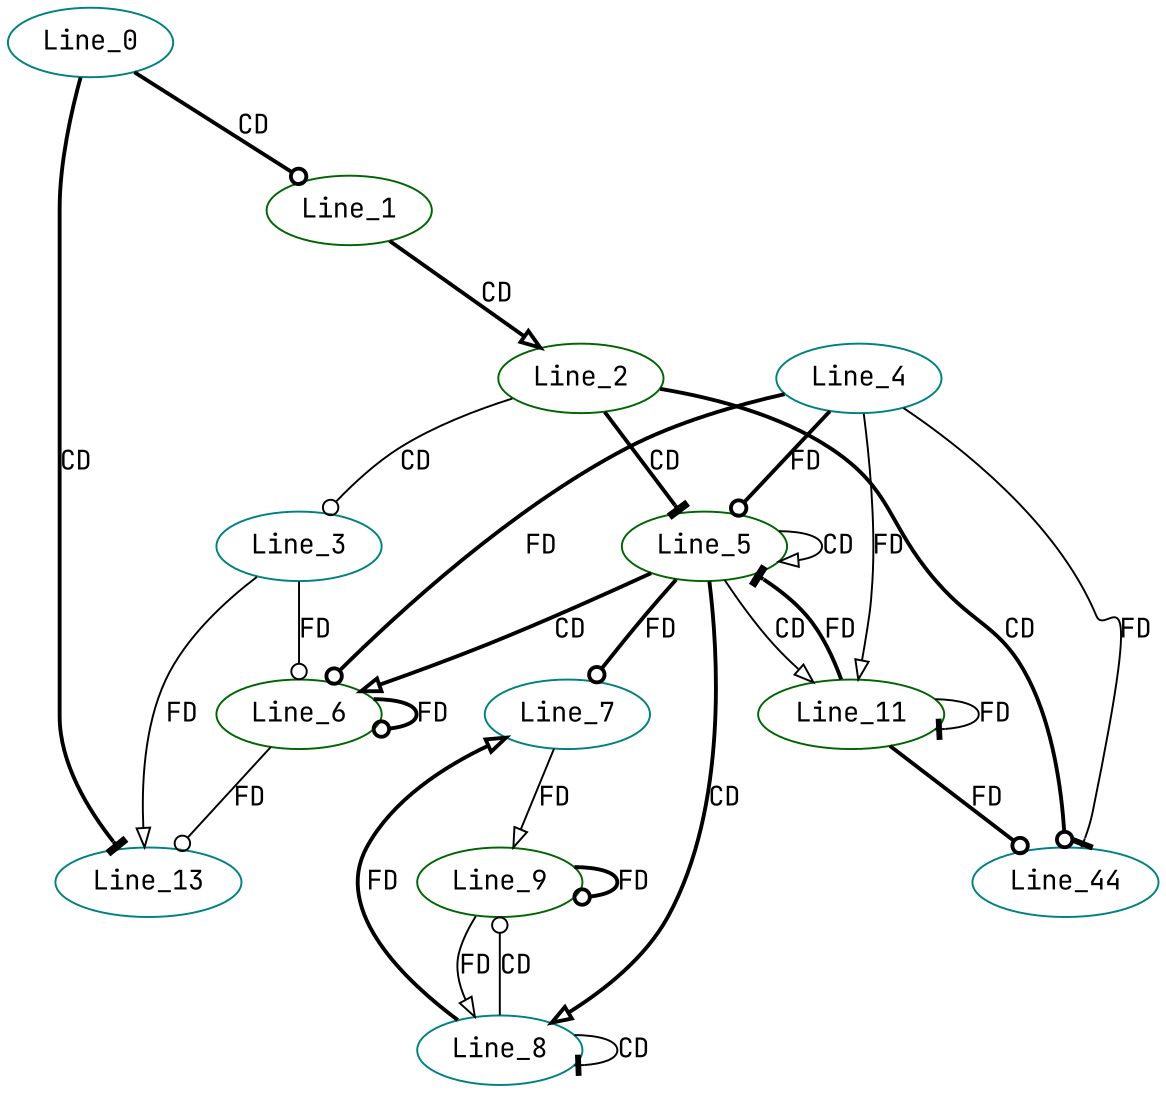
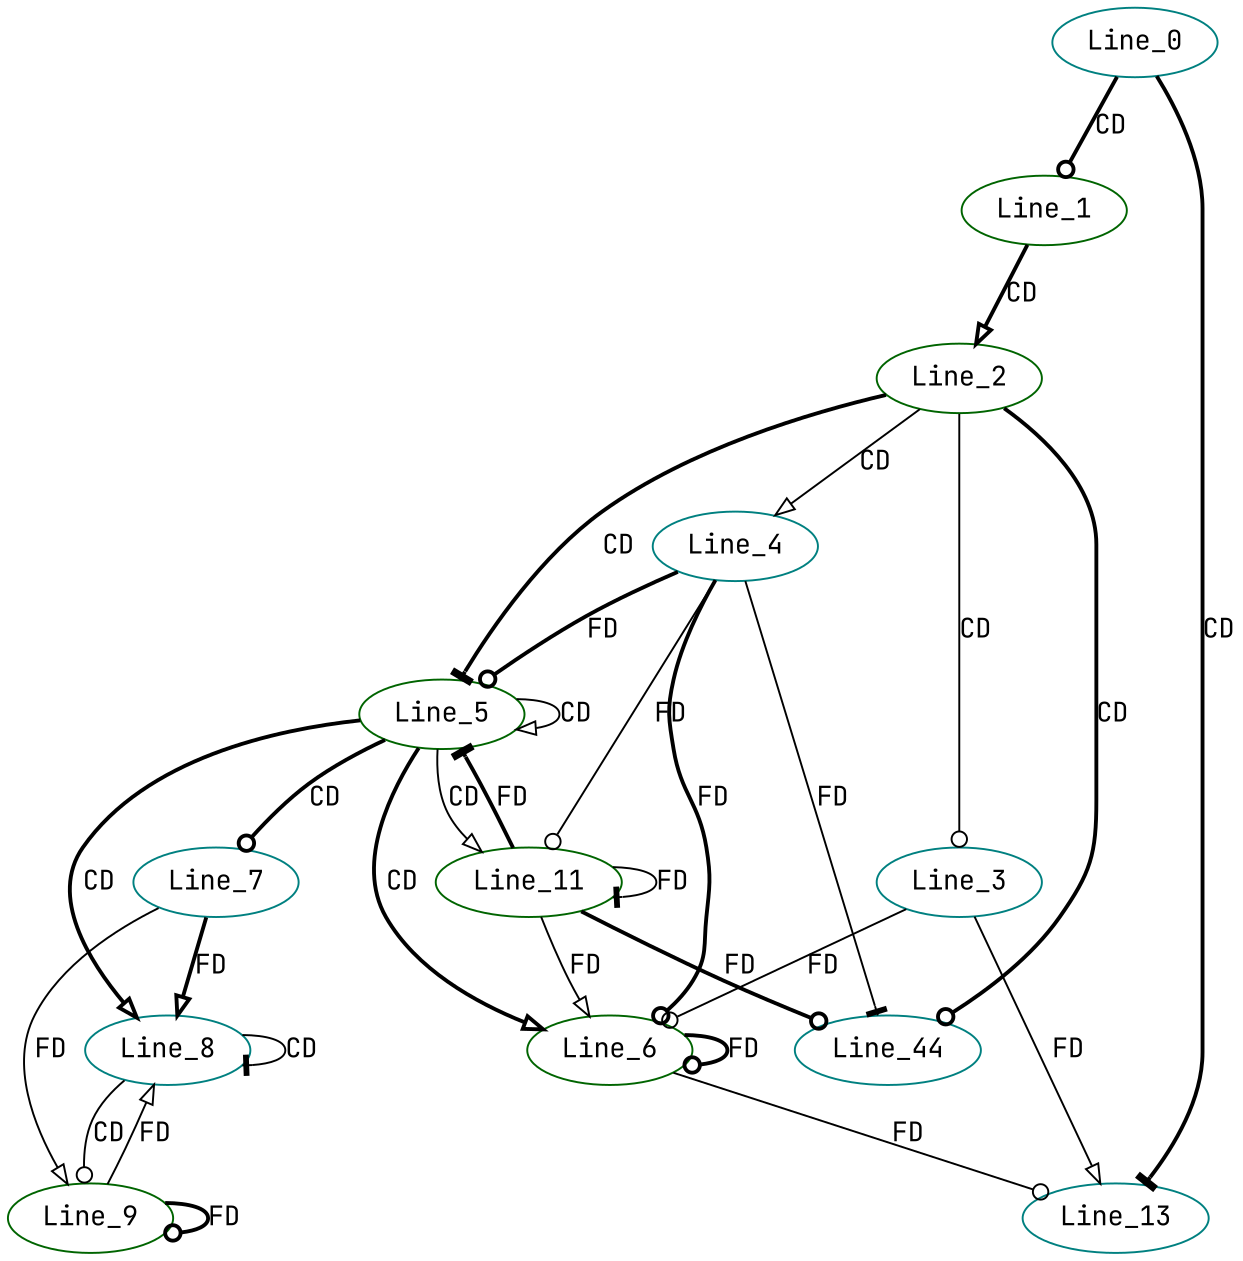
edge "Line_2" -> "Line_4": added, label "CD"
edge "Line_4" -> "Line_11": arrowhead onormal -> odot
edge "Line_5" -> "Line_7": label "FD" -> "CD"
edge "Line_8" -> "Line_7": reversed
edge "Line_11" -> "Line_6": added, label "FD"
